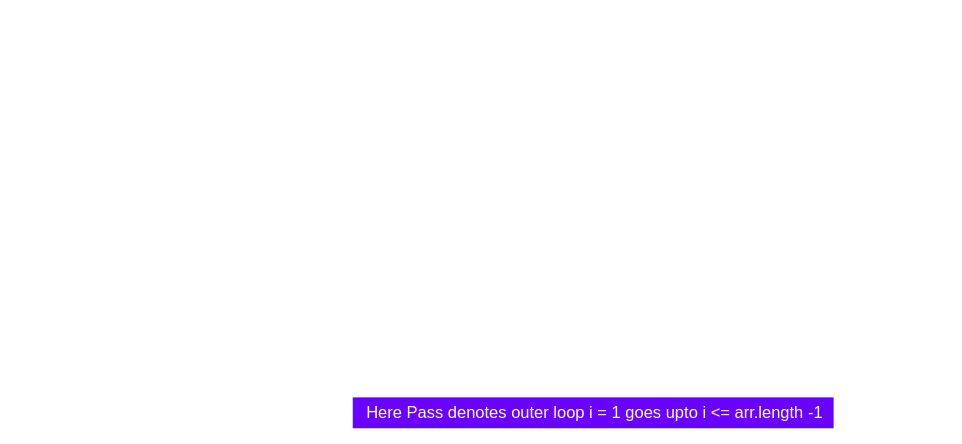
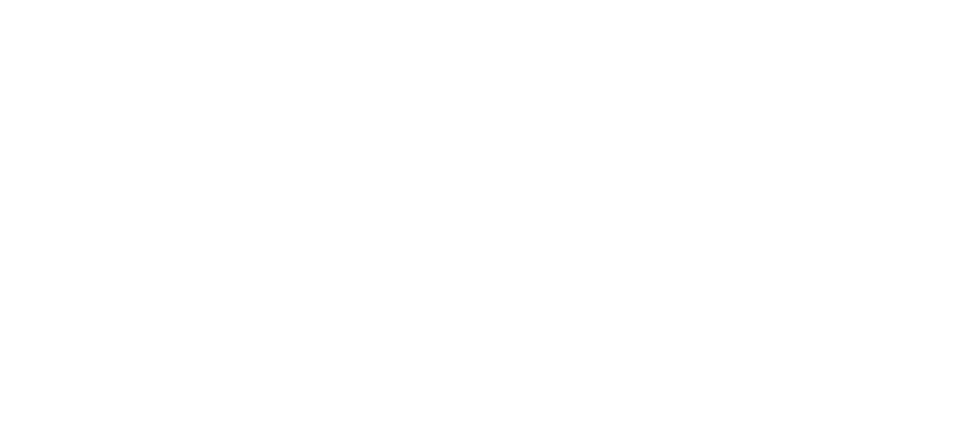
node "Here Pass denotes outer loop i = 1 goes upto i <= arr.length -1": removed
